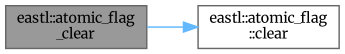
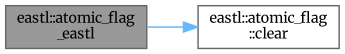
node "eastl::atomic_flag _clear": label "eastl::atomic_flag _clear" -> "eastl::atomic_flag _eastl"
